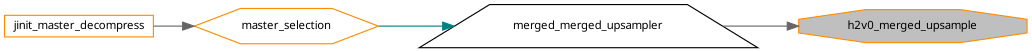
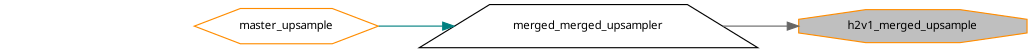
node "jinit_master_decompress": removed
node "master_selection": label "master_selection" -> "master_upsample"
node "h2v0_merged_upsample": label "h2v0_merged_upsample" -> "h2v1_merged_upsample"
